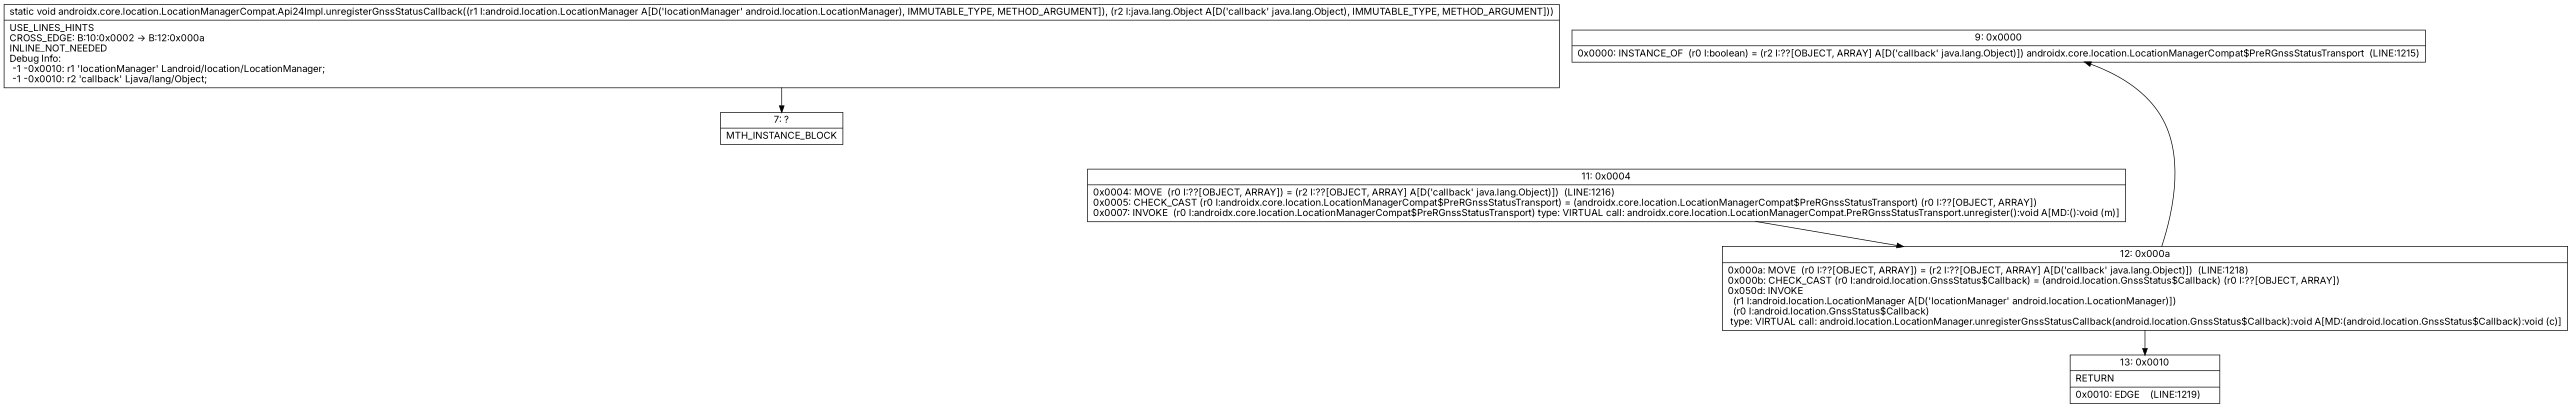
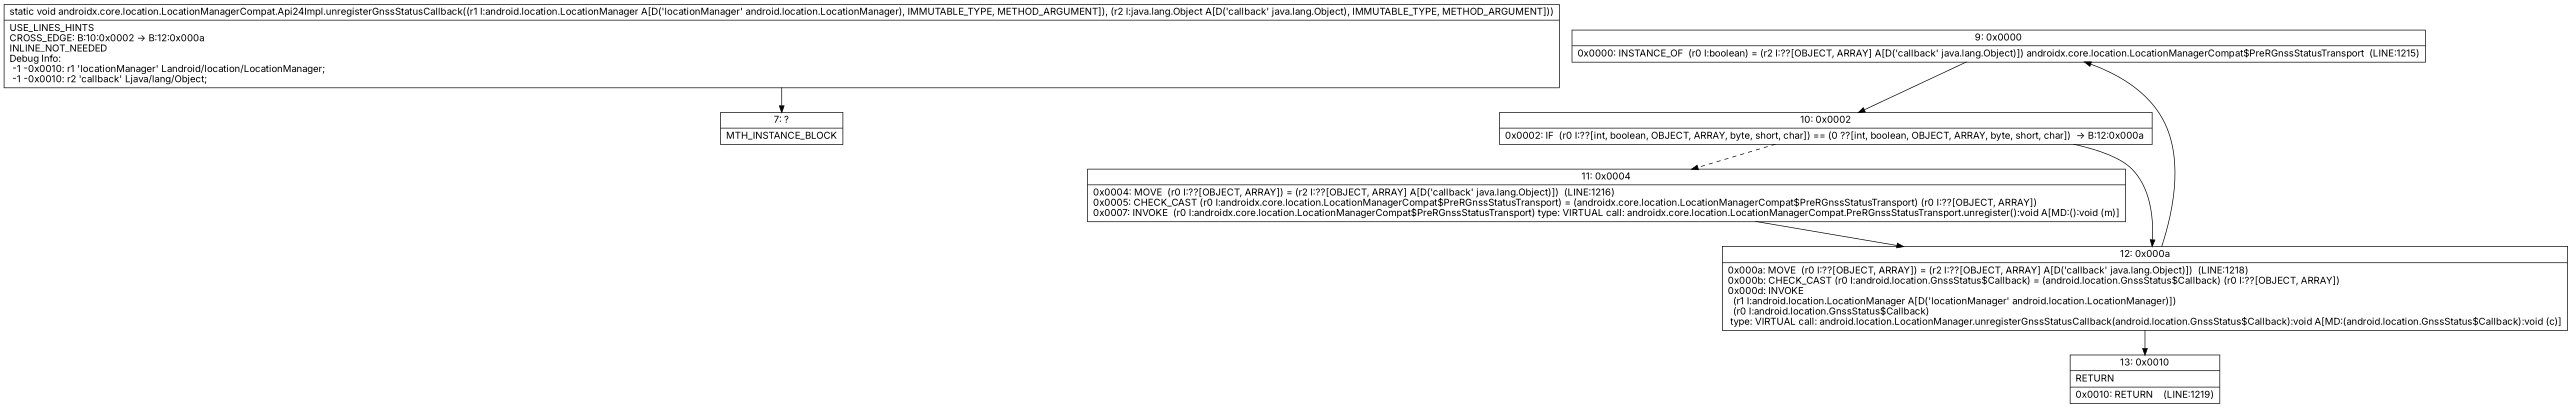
node "10: 0x0002": added
node "12: 0x000a": text "0x050d: INVOKE" -> "0x000d: INVOKE"
node "13: 0x0010": text "0x0010: EDGE    (LINE:1219)" -> "0x0010: RETURN    (LINE:1219)"
